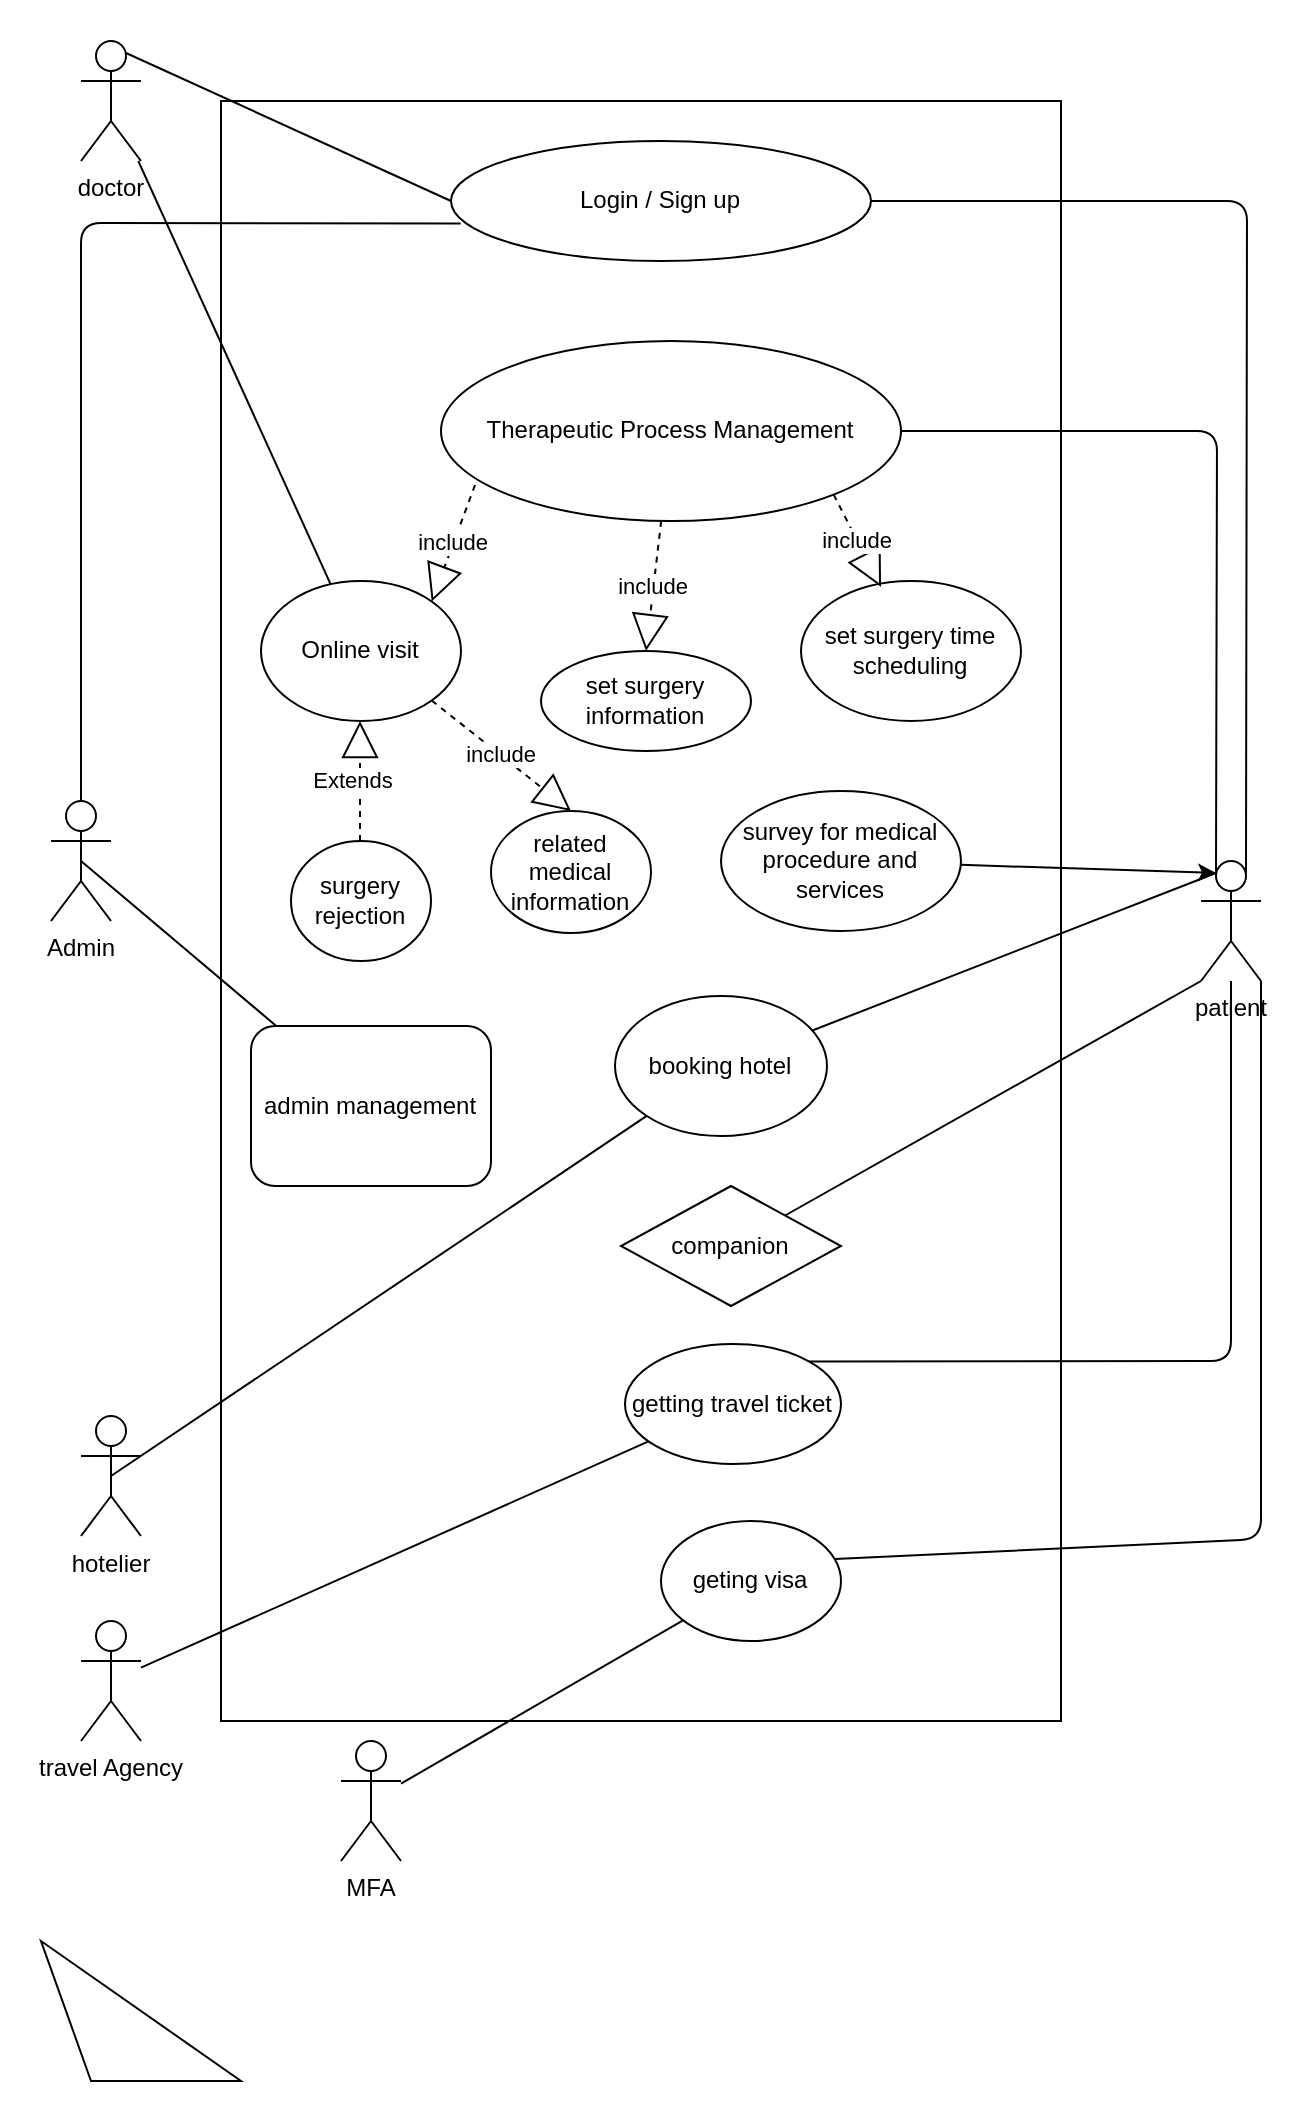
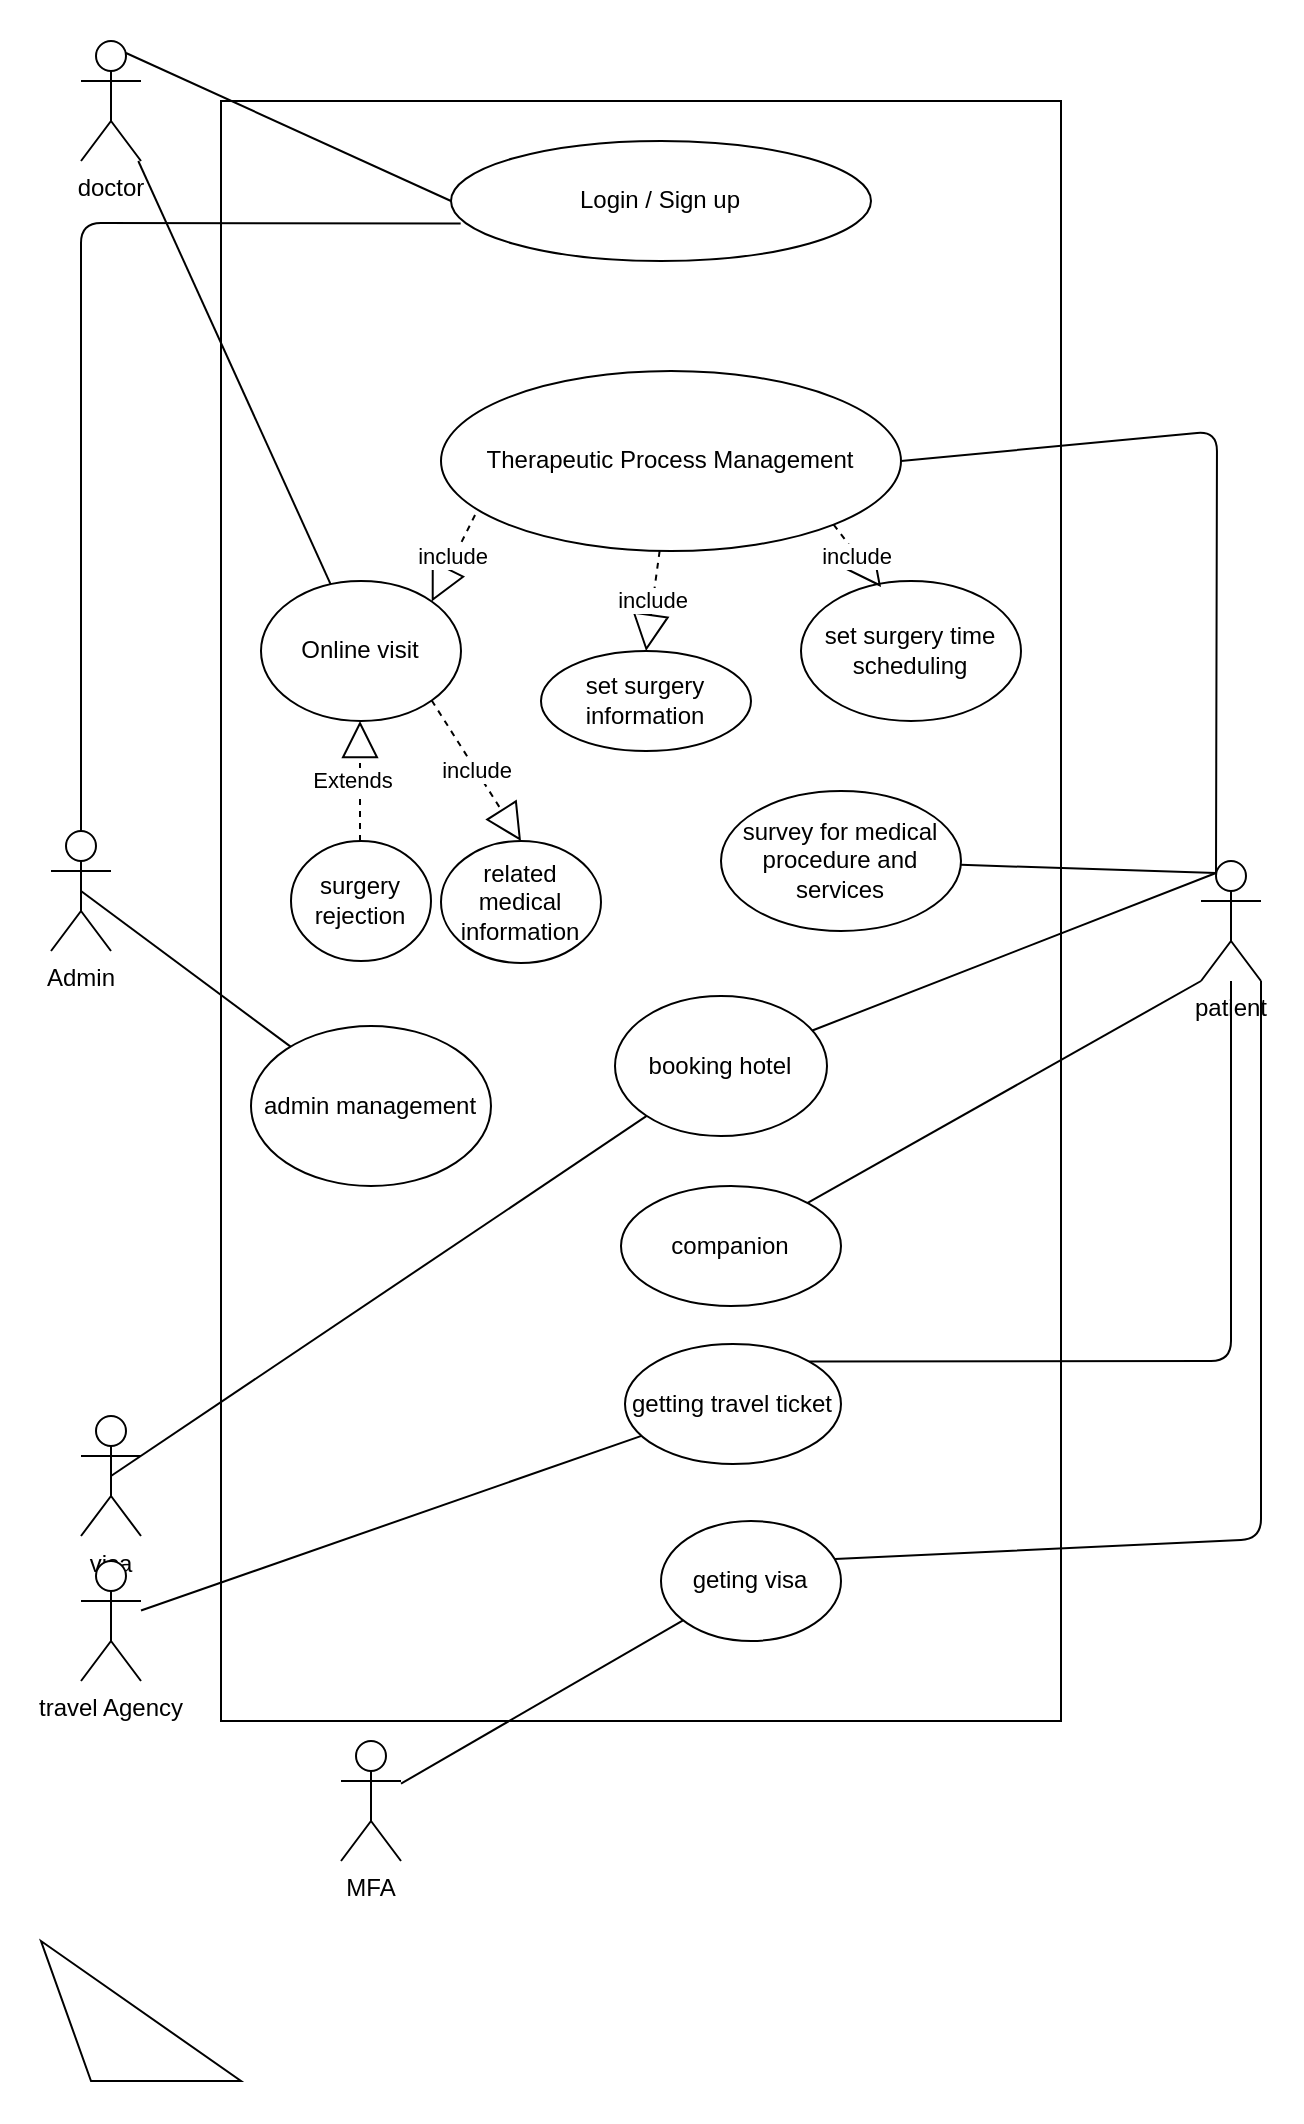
edge "Login / Sign up" -- "patient": removed
node "Therapeutic Process Management": moved (671, 431) -> (671, 461)
node "Admin": moved (81, 861) -> (81, 891)
node "related medical information": moved (571, 872) -> (521, 902)
edge "survey for medical procedure and services" -> "patient": arrowhead classic -> none
node "admin management": shape rounded rectangle -> ellipse
node "companion": shape diamond -> ellipse
node "hotelier": label "hotelier" -> "visa"
node "travel Agency": moved (111, 1681) -> (111, 1621)
